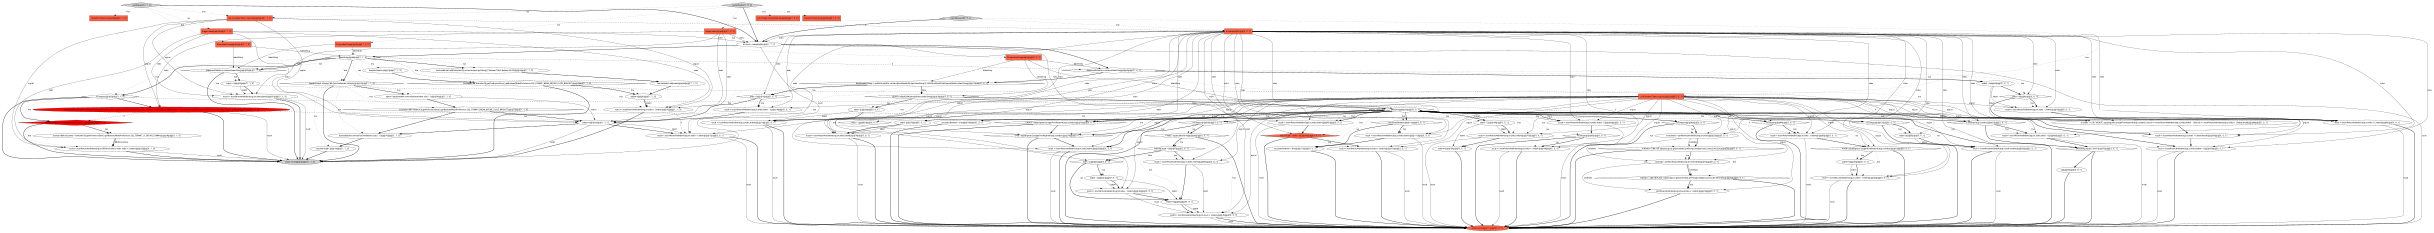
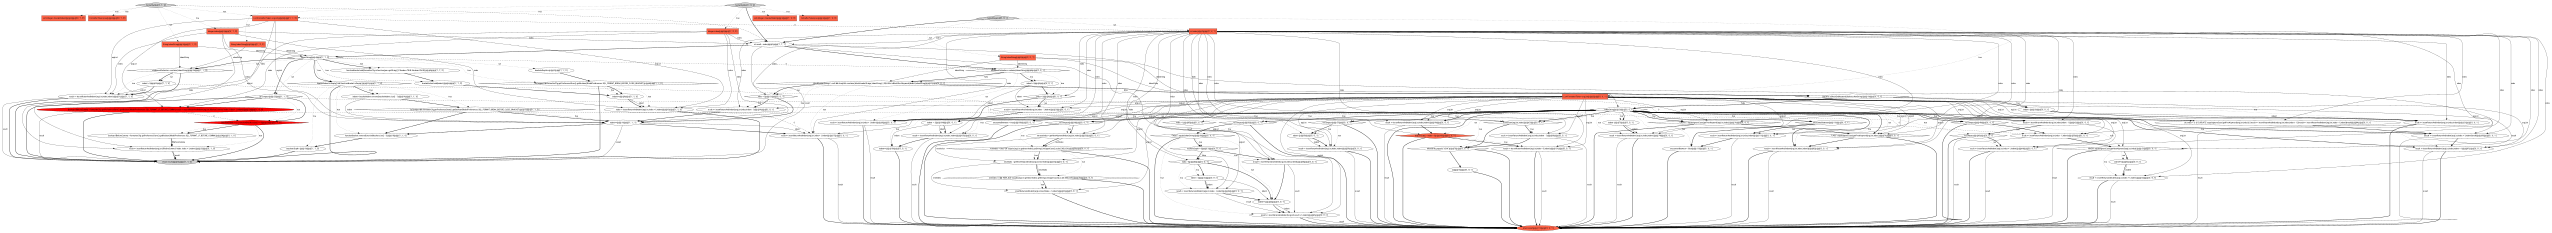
edge "formatSymbol['0', '1', '0']" -> "int result = index@@@3@@@['1', '1', '1']": style bold -> dashed
node "List<Integer> bracketIndent@@@2@@@['0', '1', '0']": added
